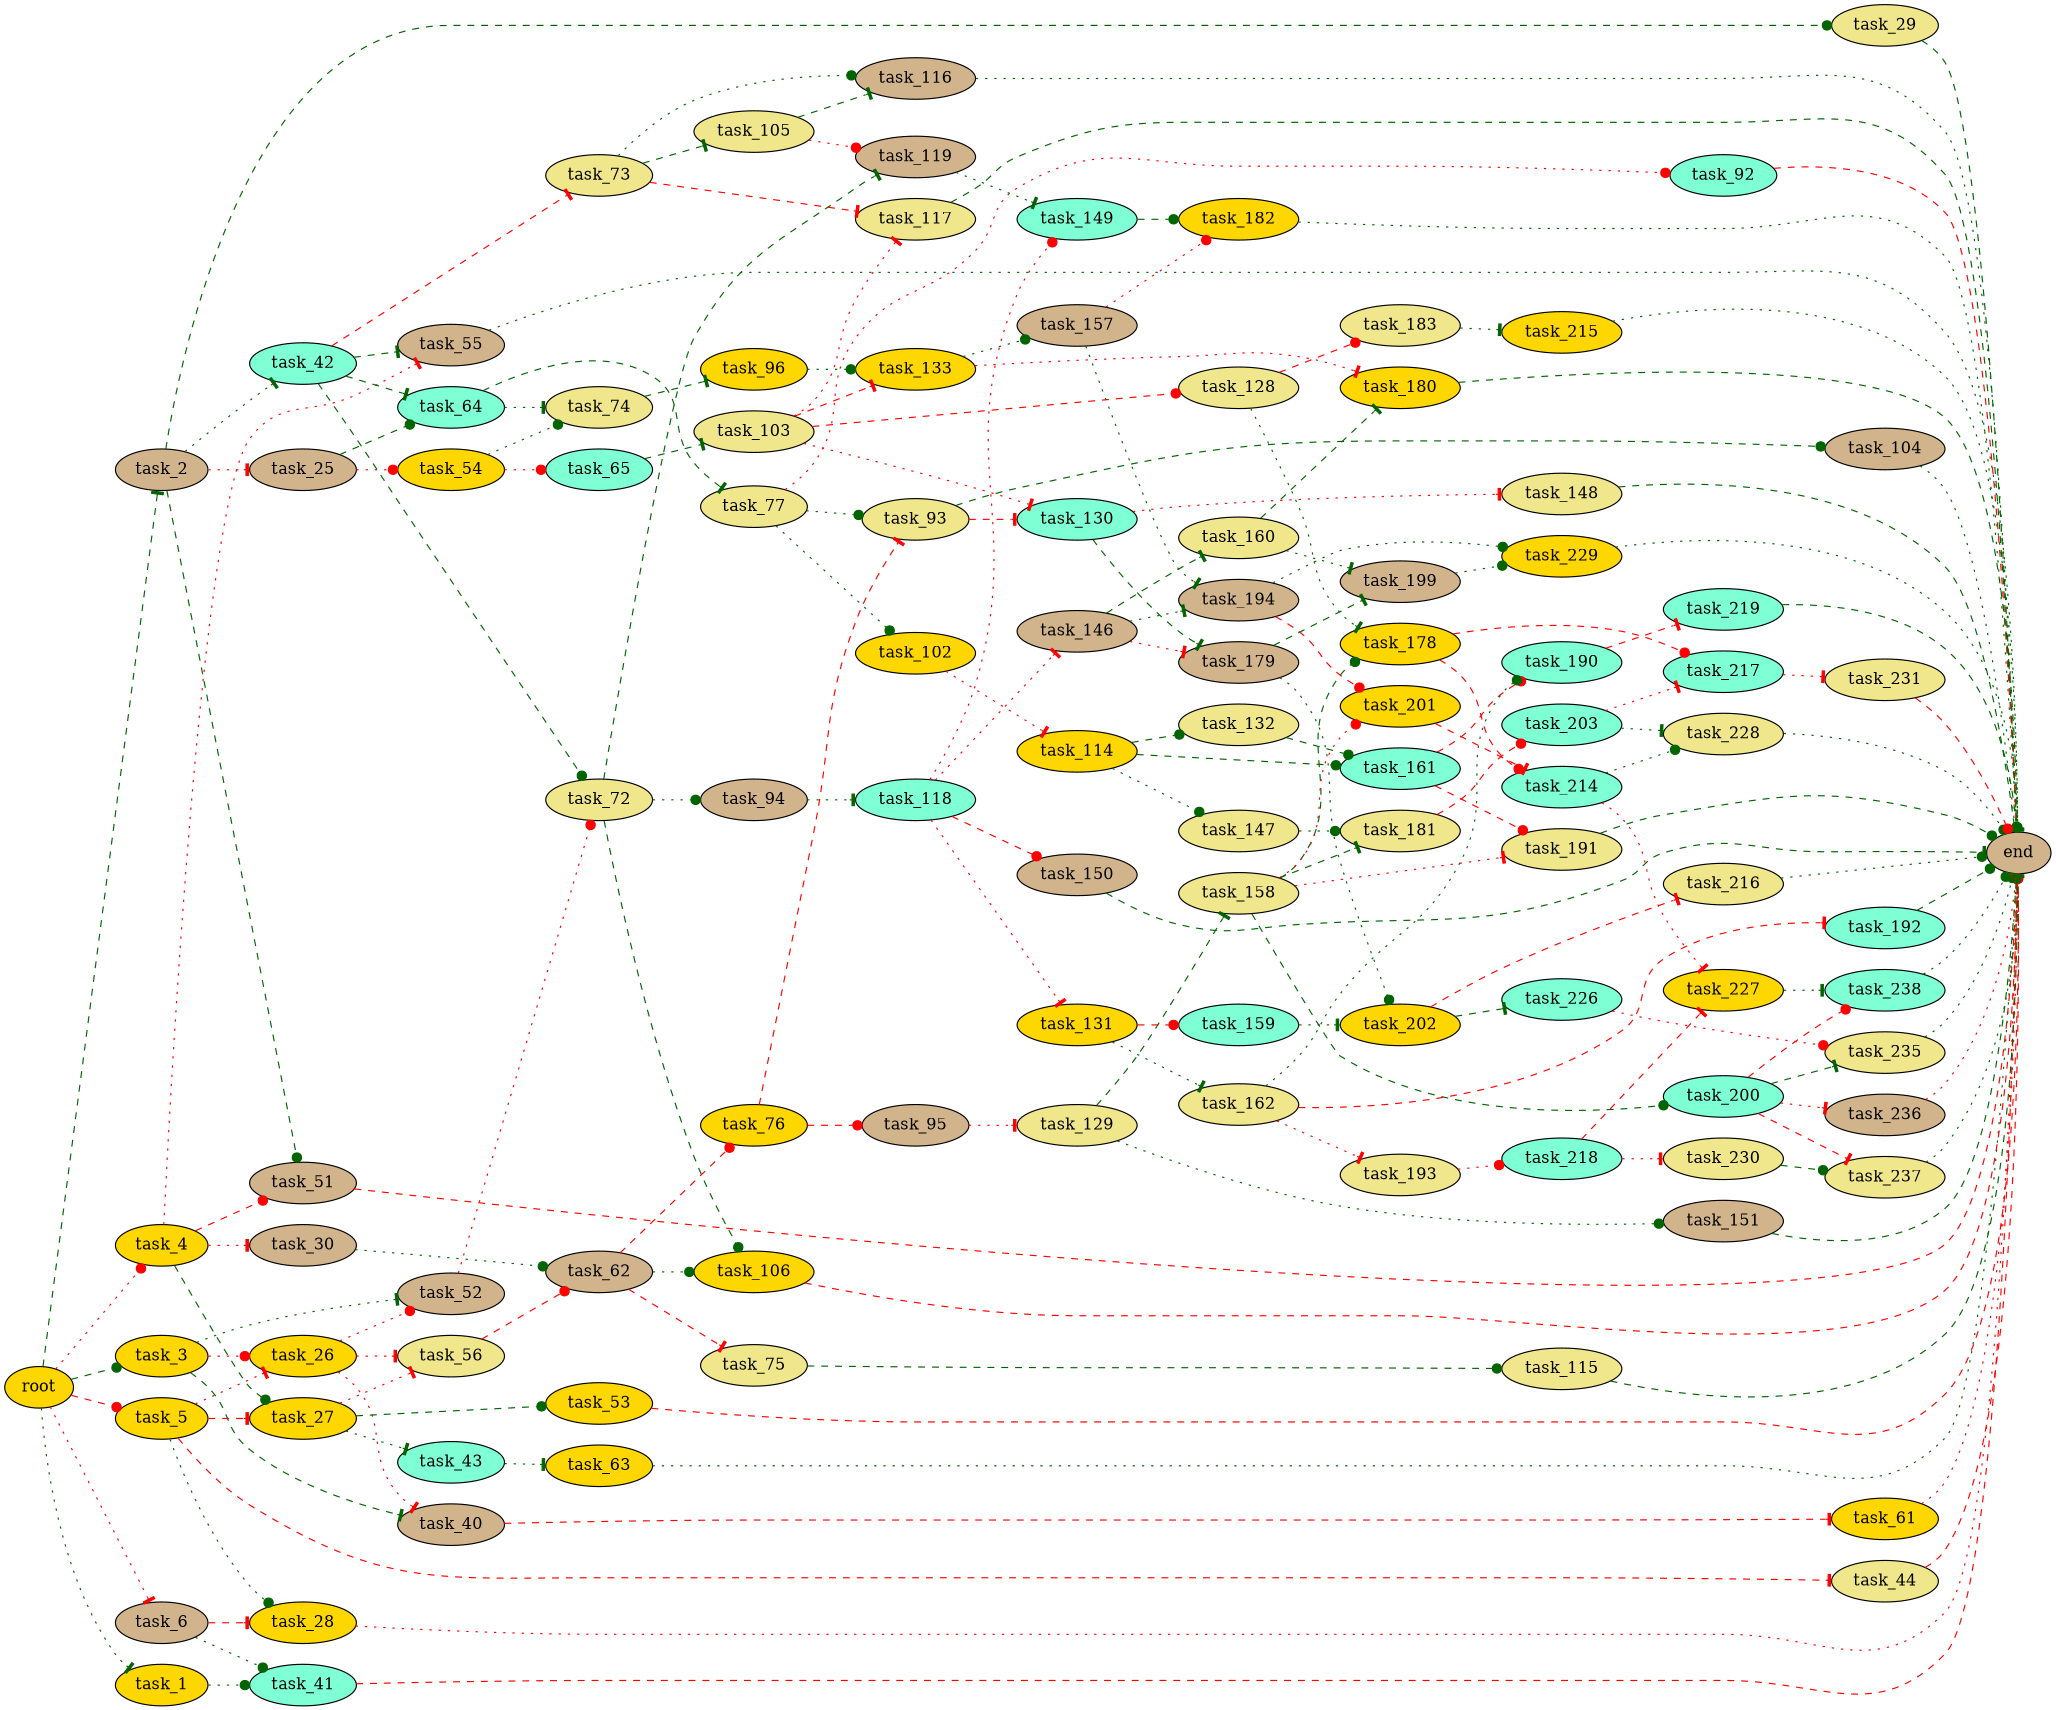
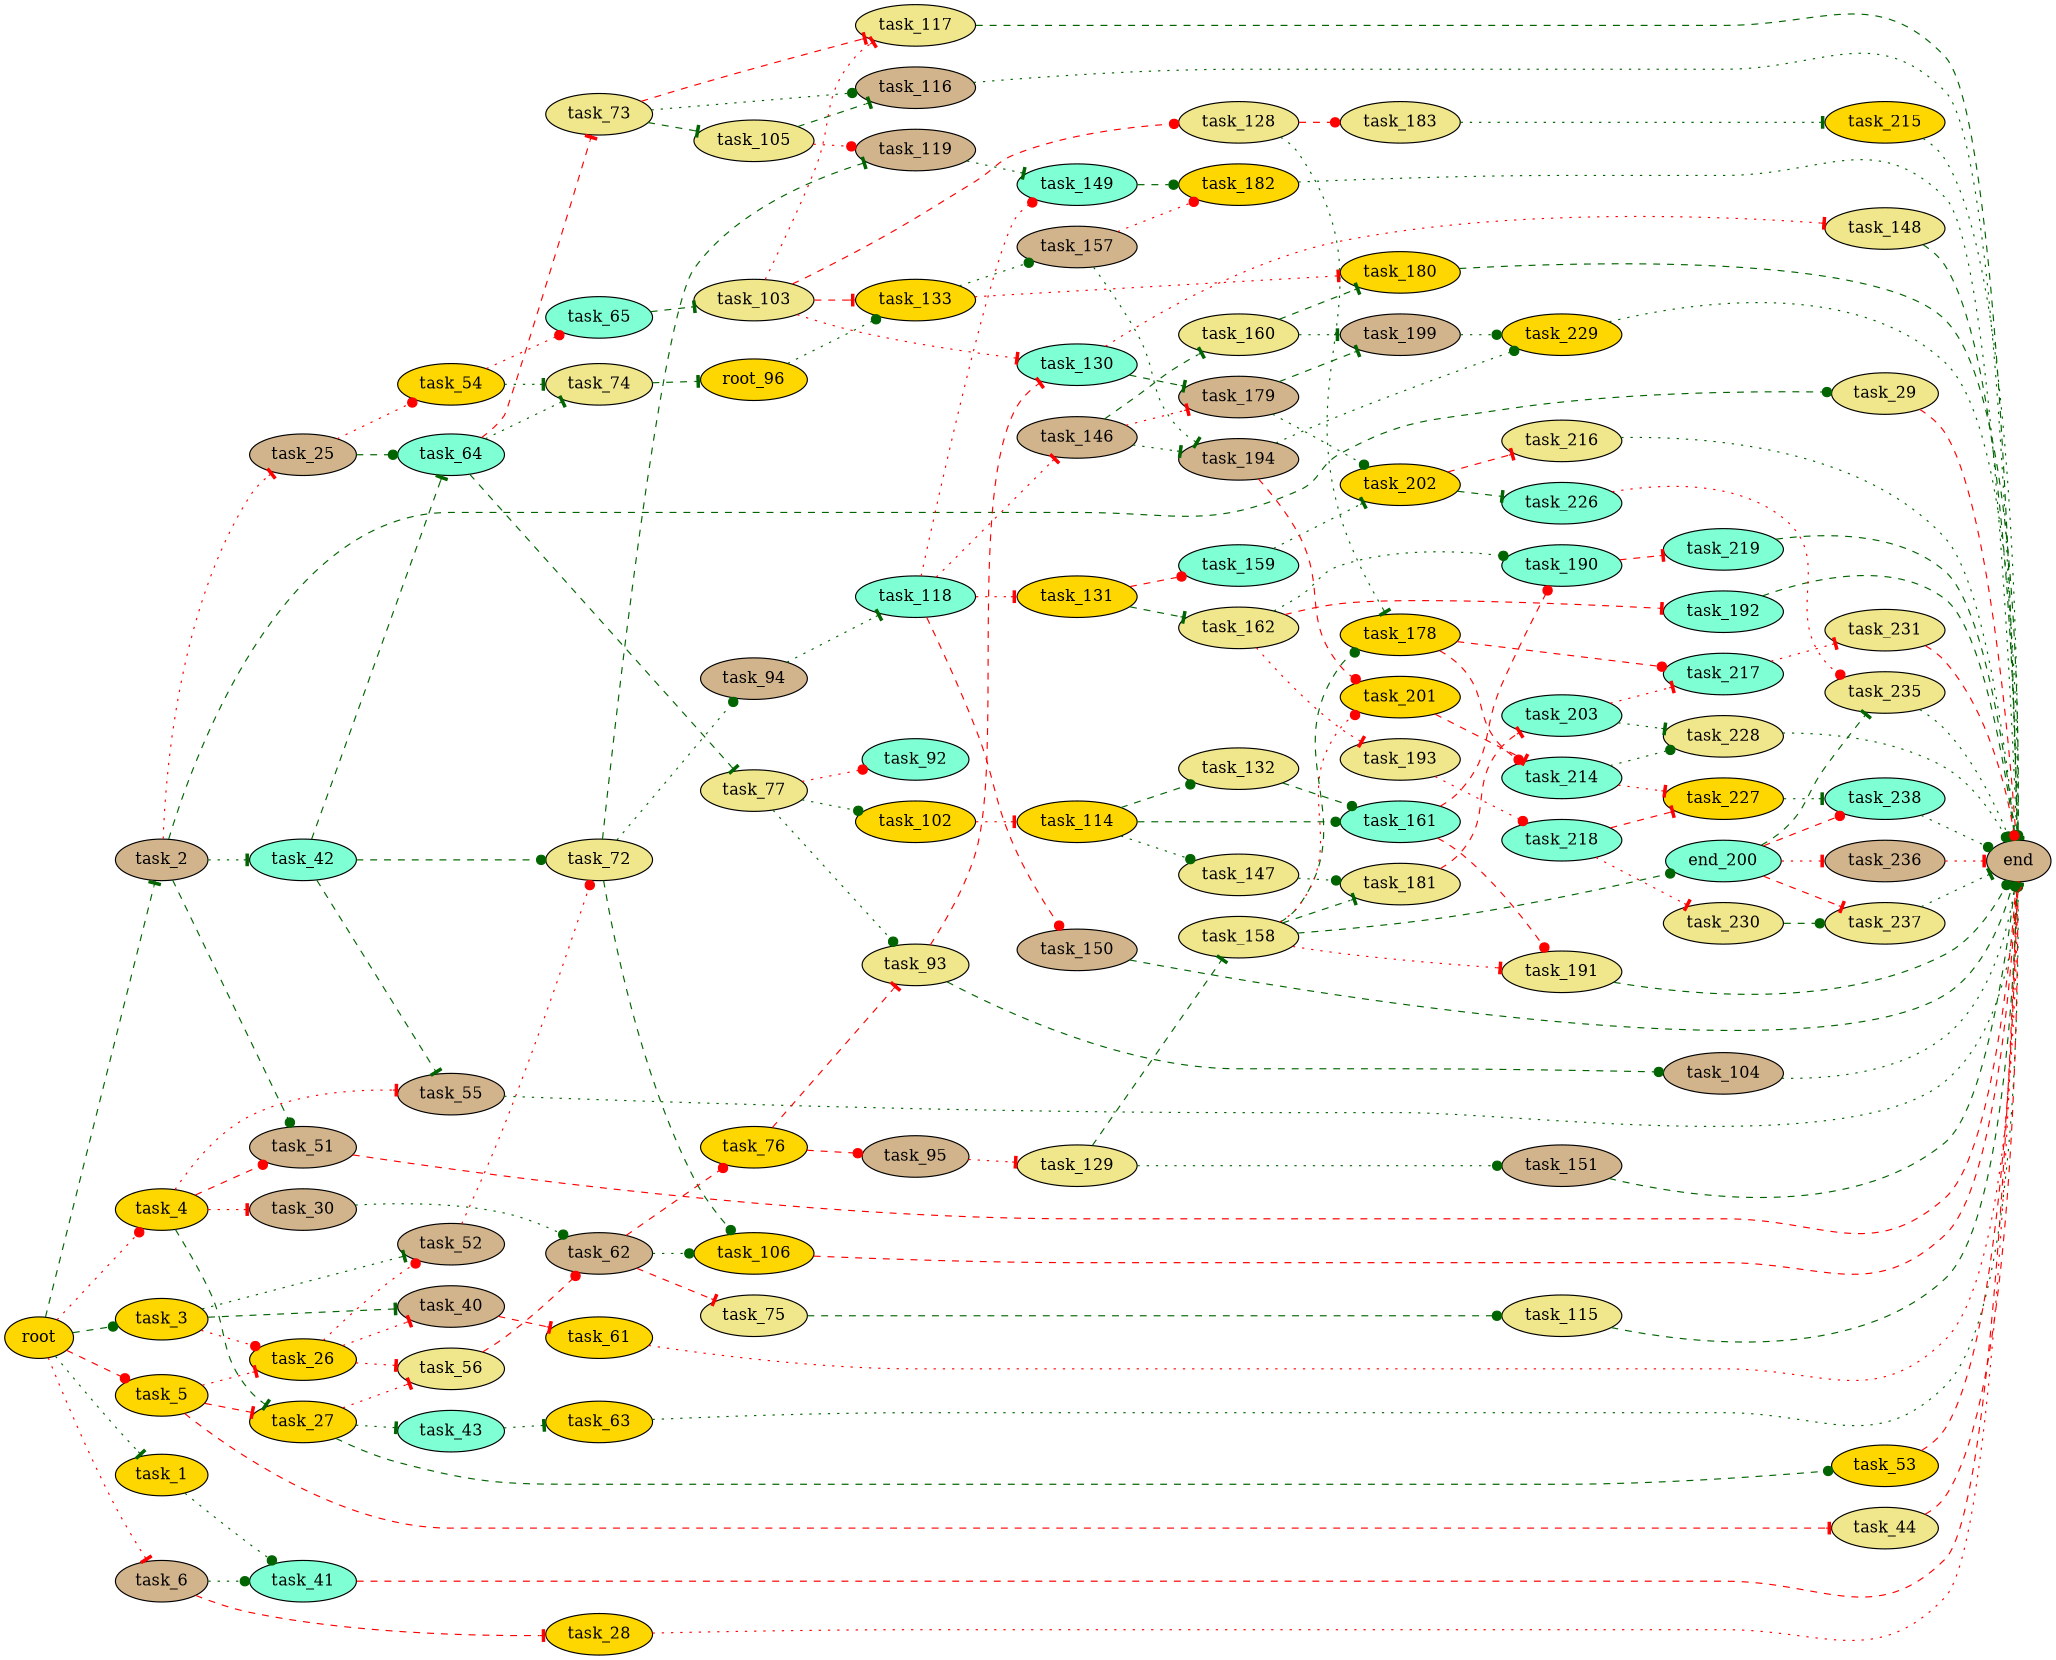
edge "task_92" -> "end": removed
edge "task_42" -> "task_73": now "task_64" -> "task_73"
node "task_96": label "task_96" -> "root_96"
edge "task_29" -> "end": color darkgreen -> red
edge "task_54" -> "task_74": arrowhead dot -> tee
edge "task_181" -> "task_203": arrowhead dot -> tee
edge "task_131" -> "task_162": style dotted -> dashed
node "task_200": label "task_200" -> "end_200"
edge "task_4" -> "task_27": arrowhead dot -> tee
edge "task_5" -> "task_28": removed
